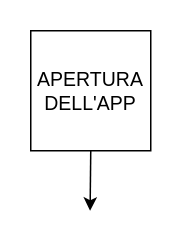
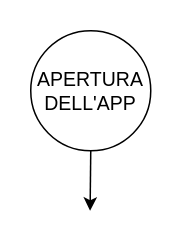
node "APERTURA DELL'APP": shape rectangle -> ellipse
